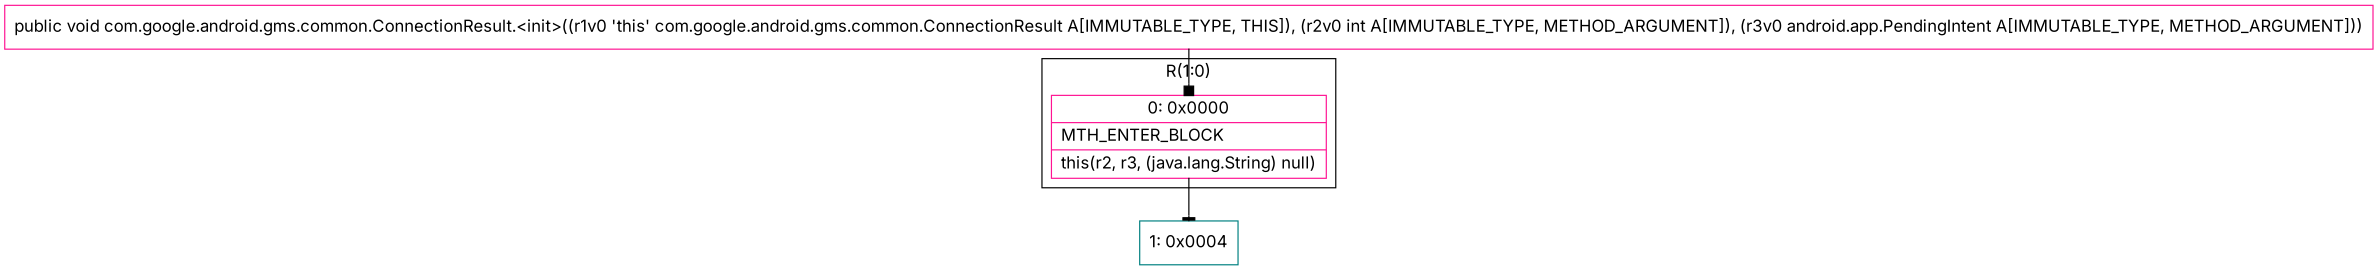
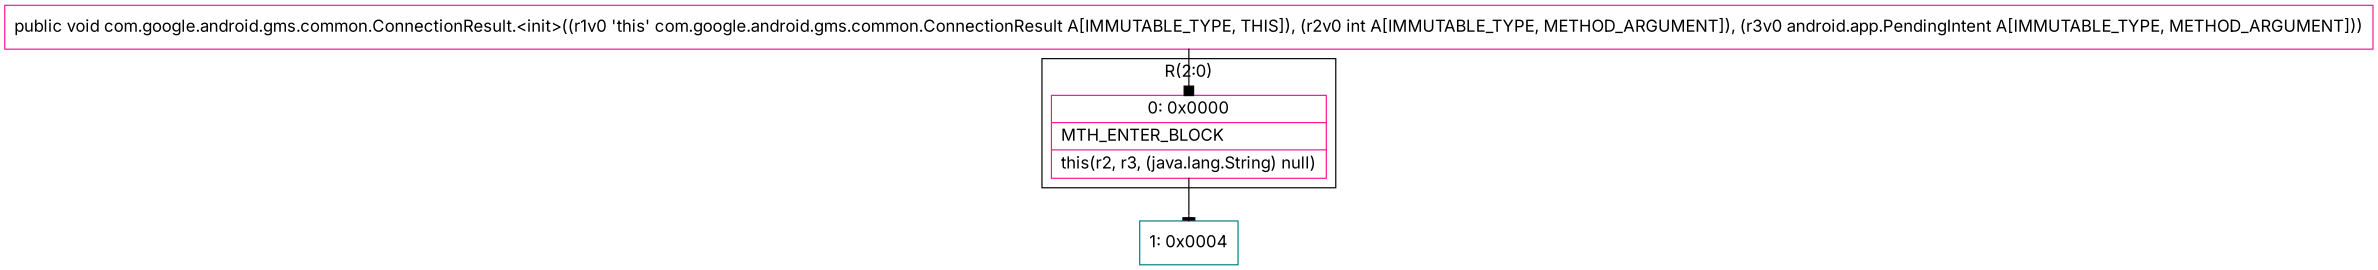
cluster "R(1:0)": label "R(1:0)" -> "R(2:0)"
